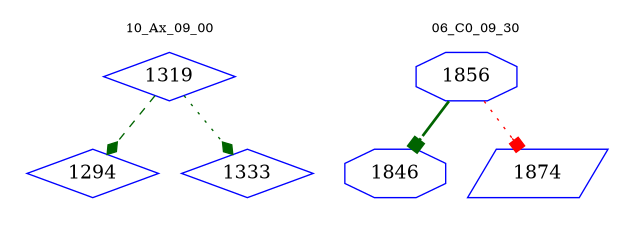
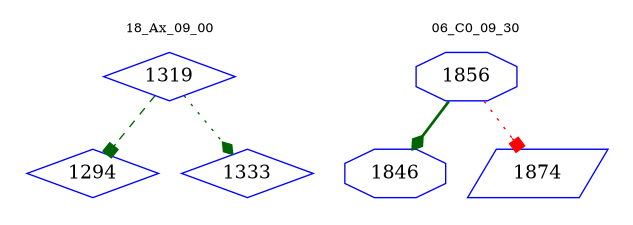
cluster "10_Ax_09_00": label "10_Ax_09_00" -> "18_Ax_09_00"
edge "1856" -> "1846": arrowhead box -> diamond
edge "1319" -> "1294": arrowhead diamond -> box
